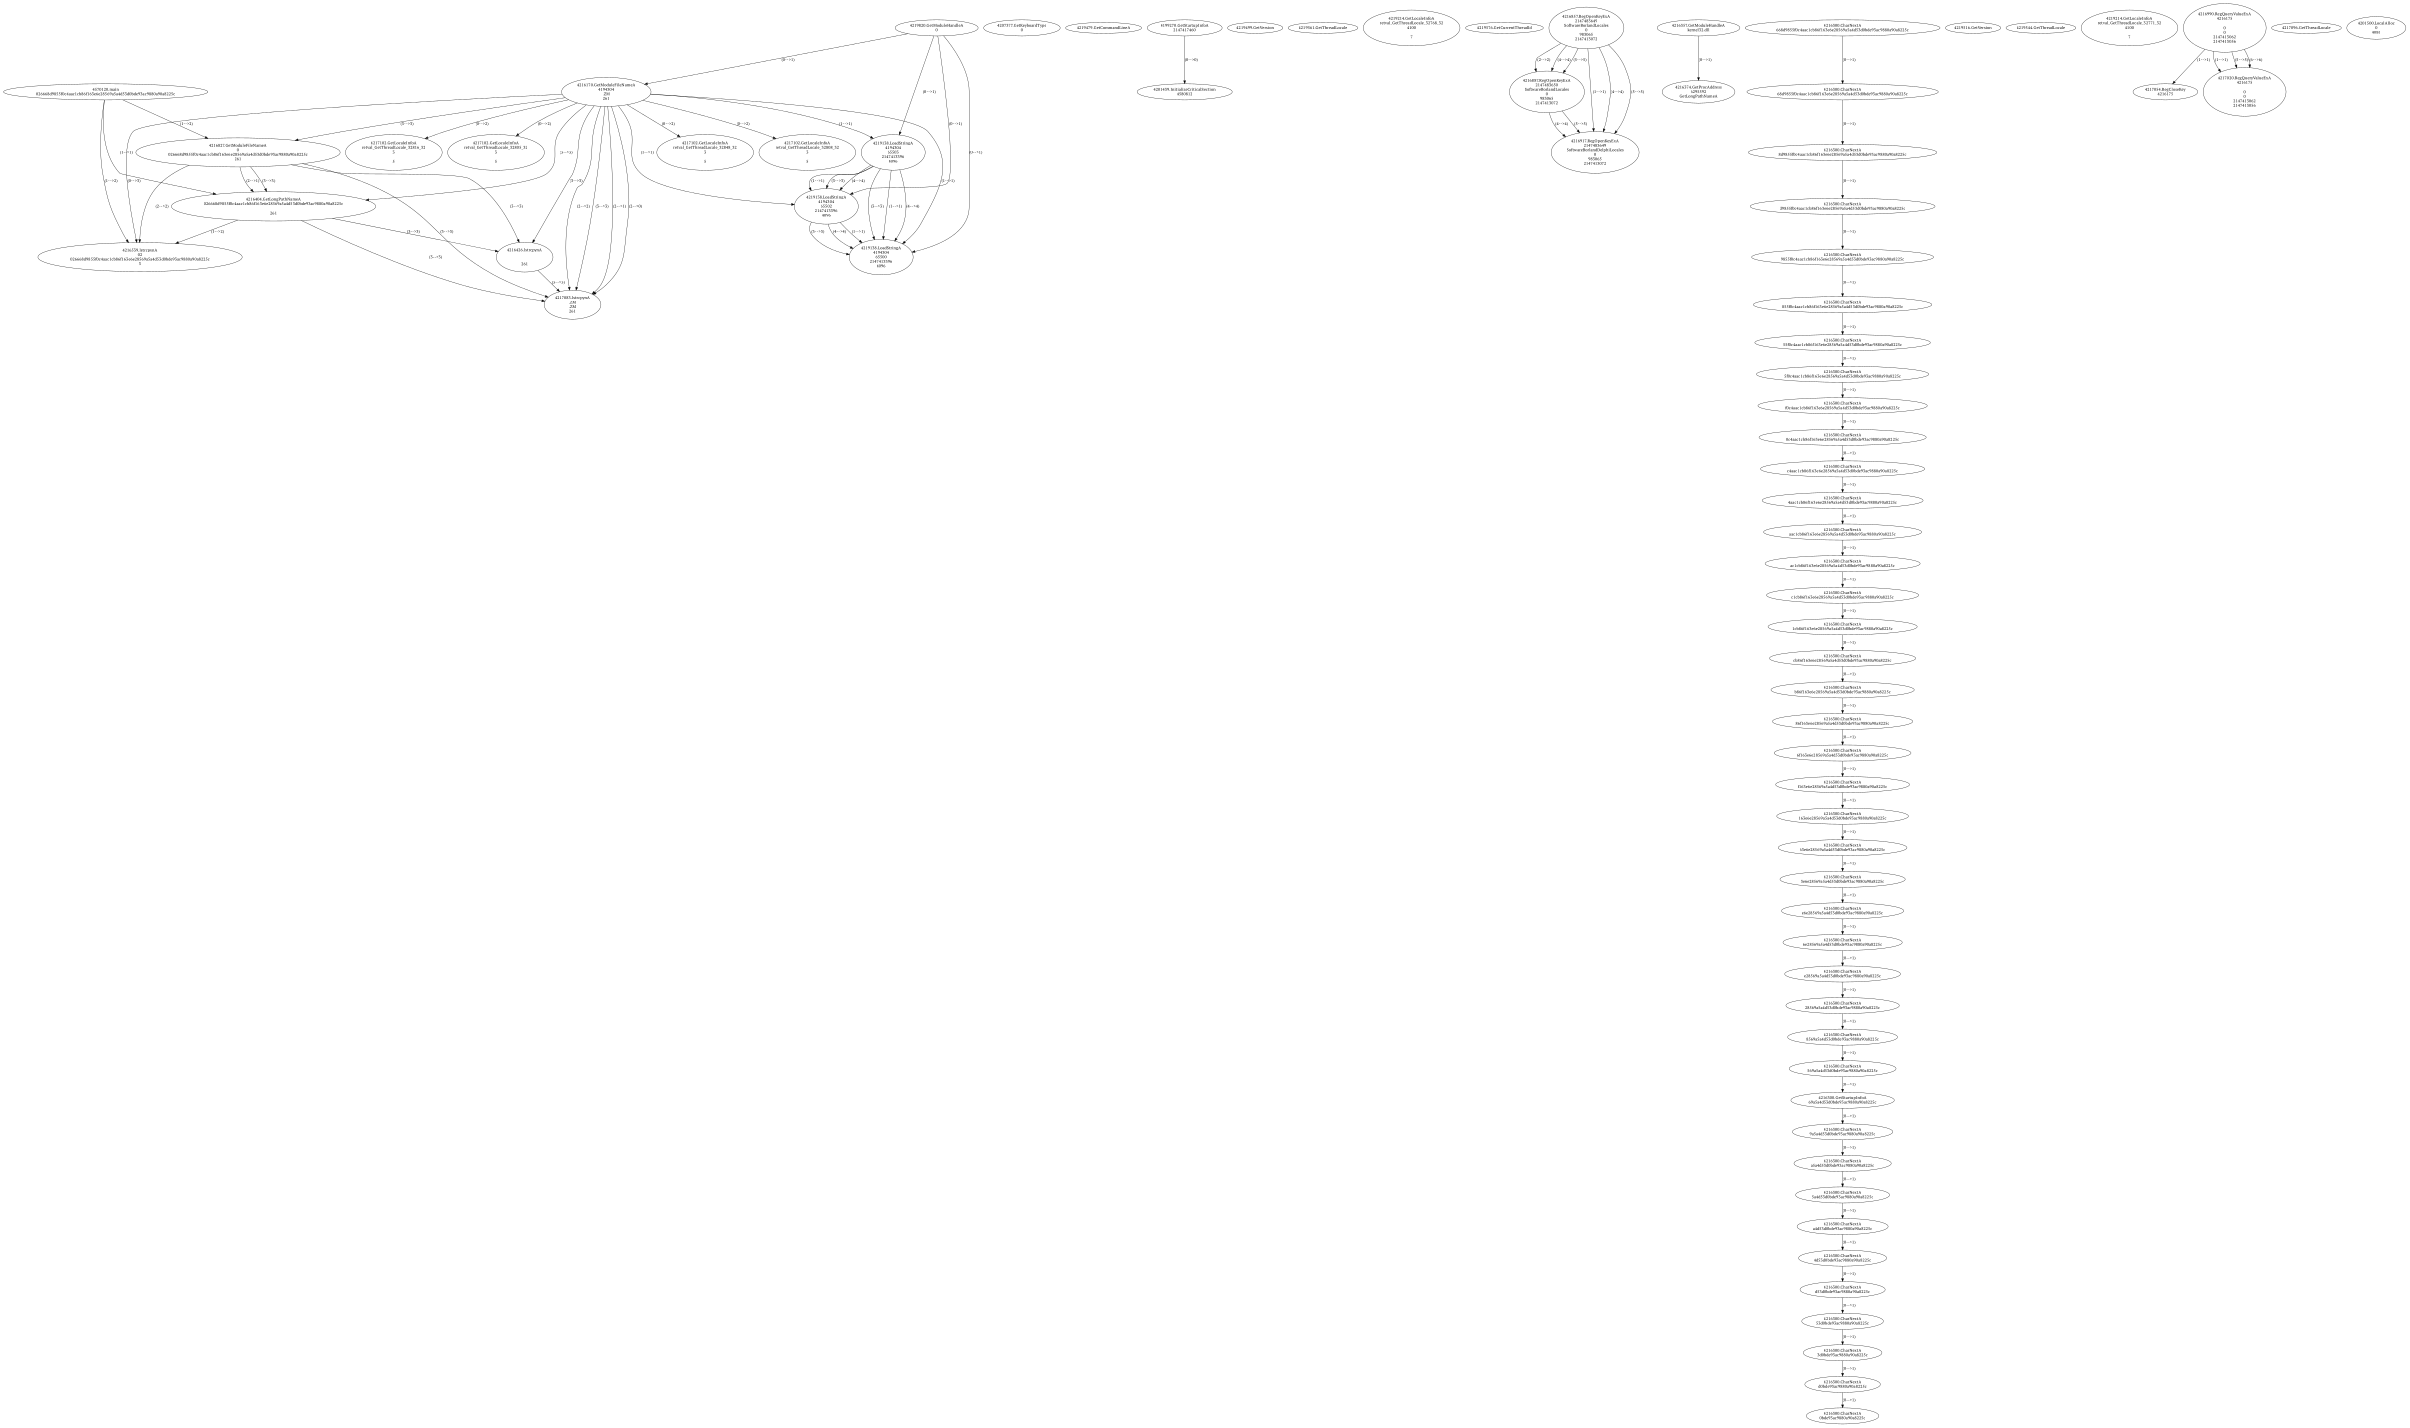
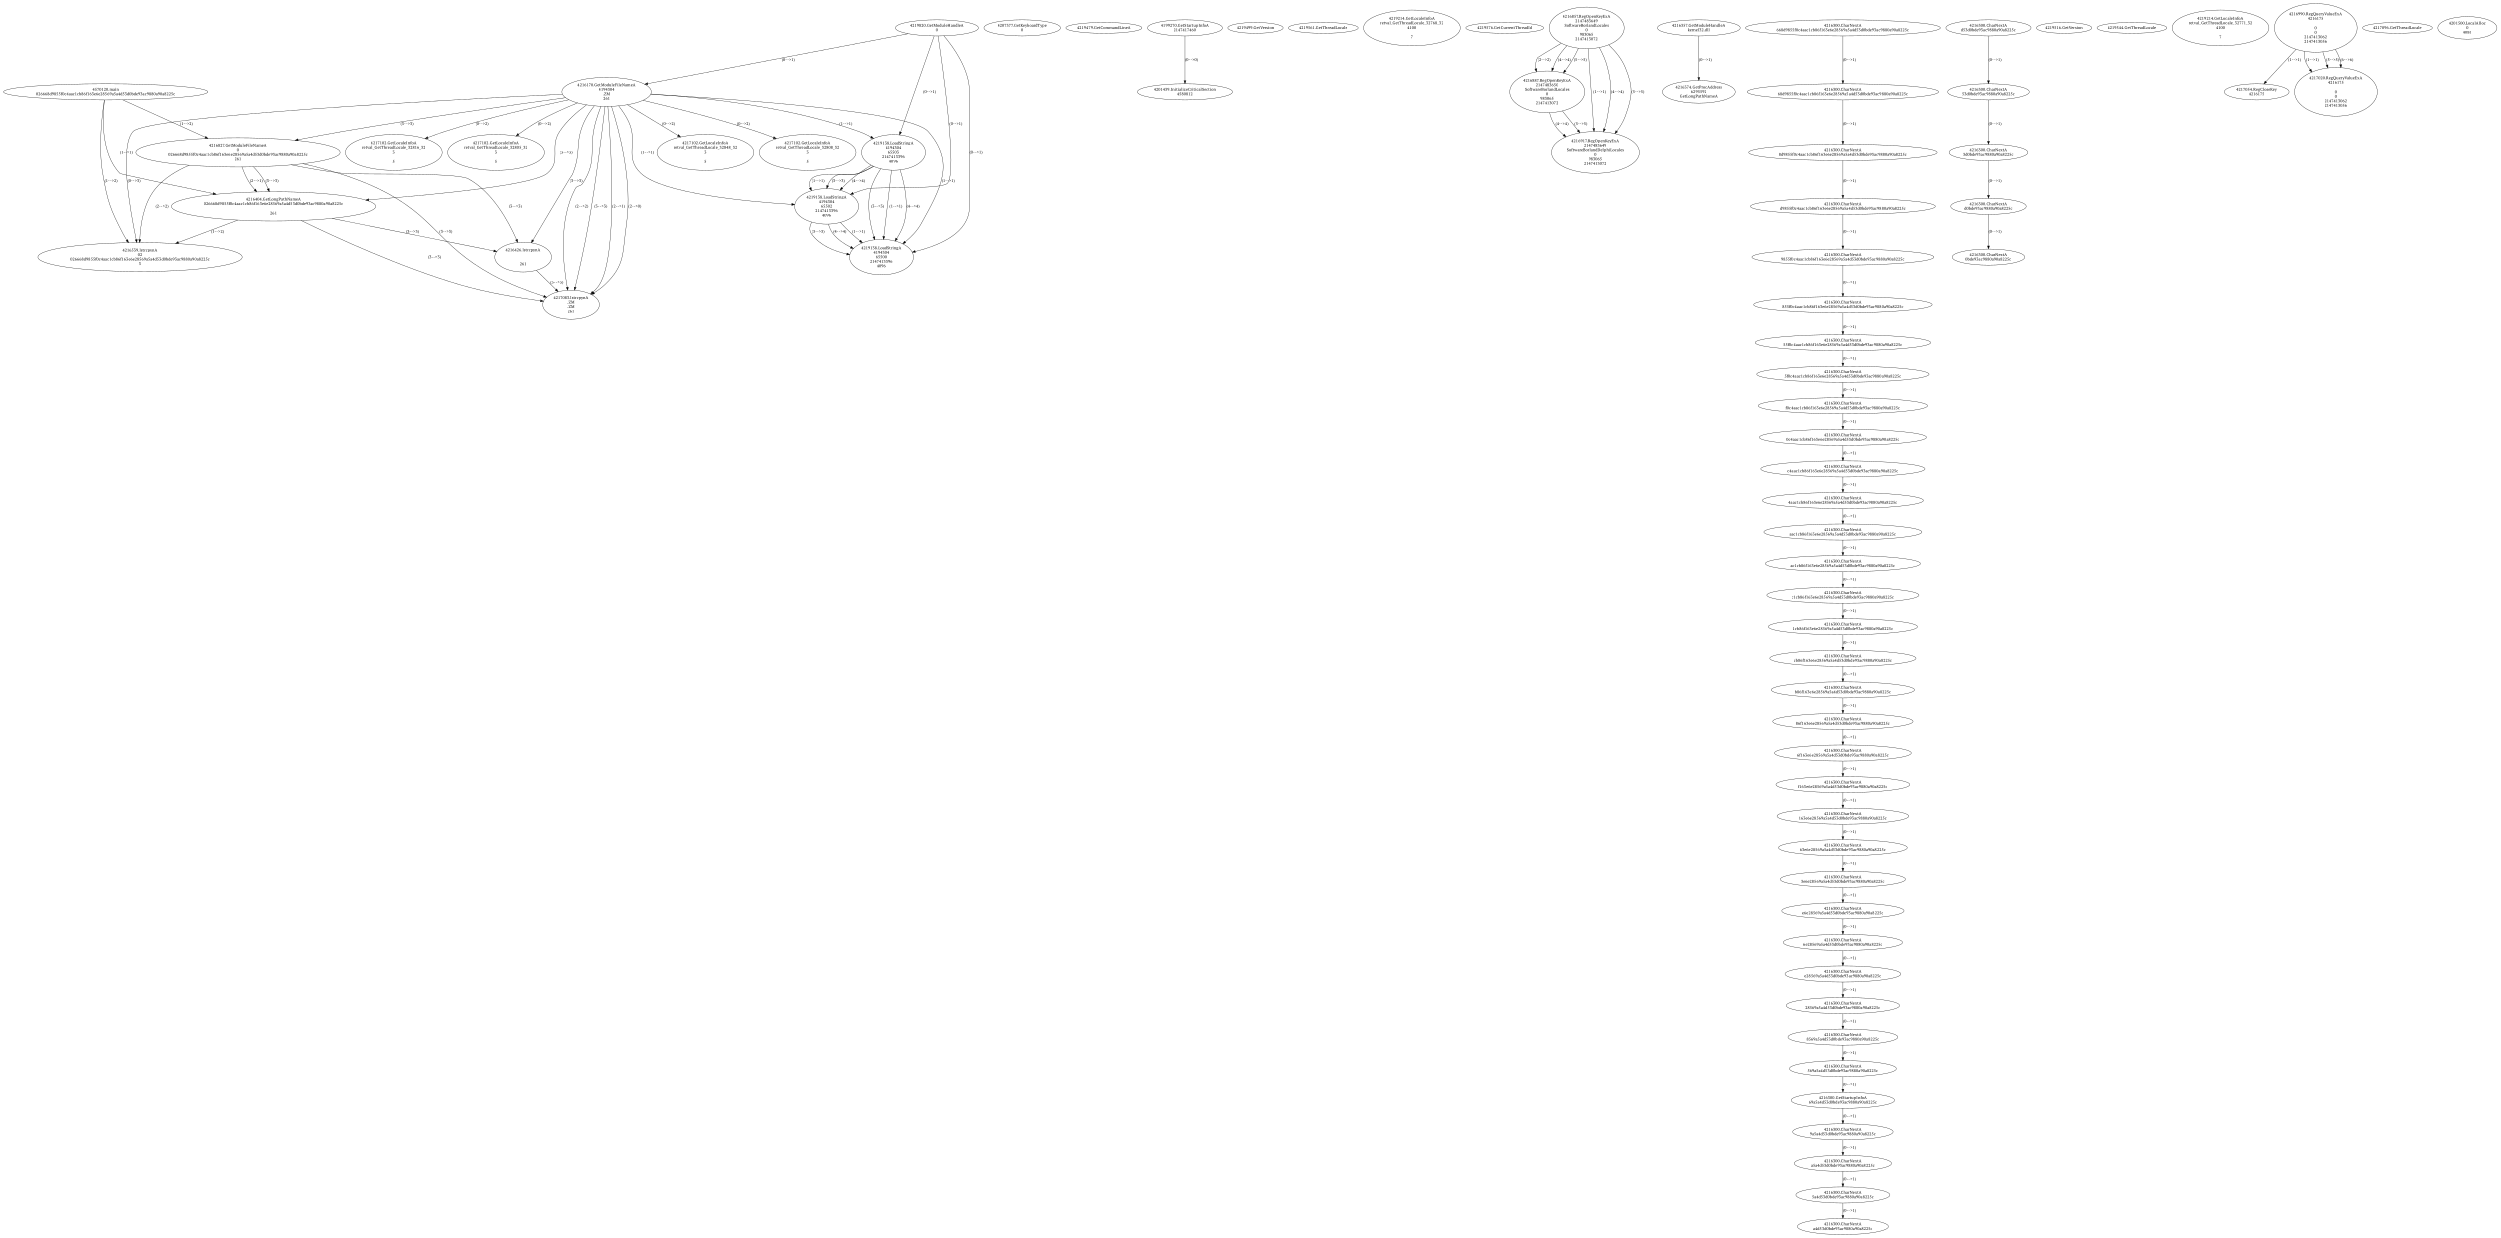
node "4216300.CharNextA 4d53d0bde93ac9880a90a8225c": removed
